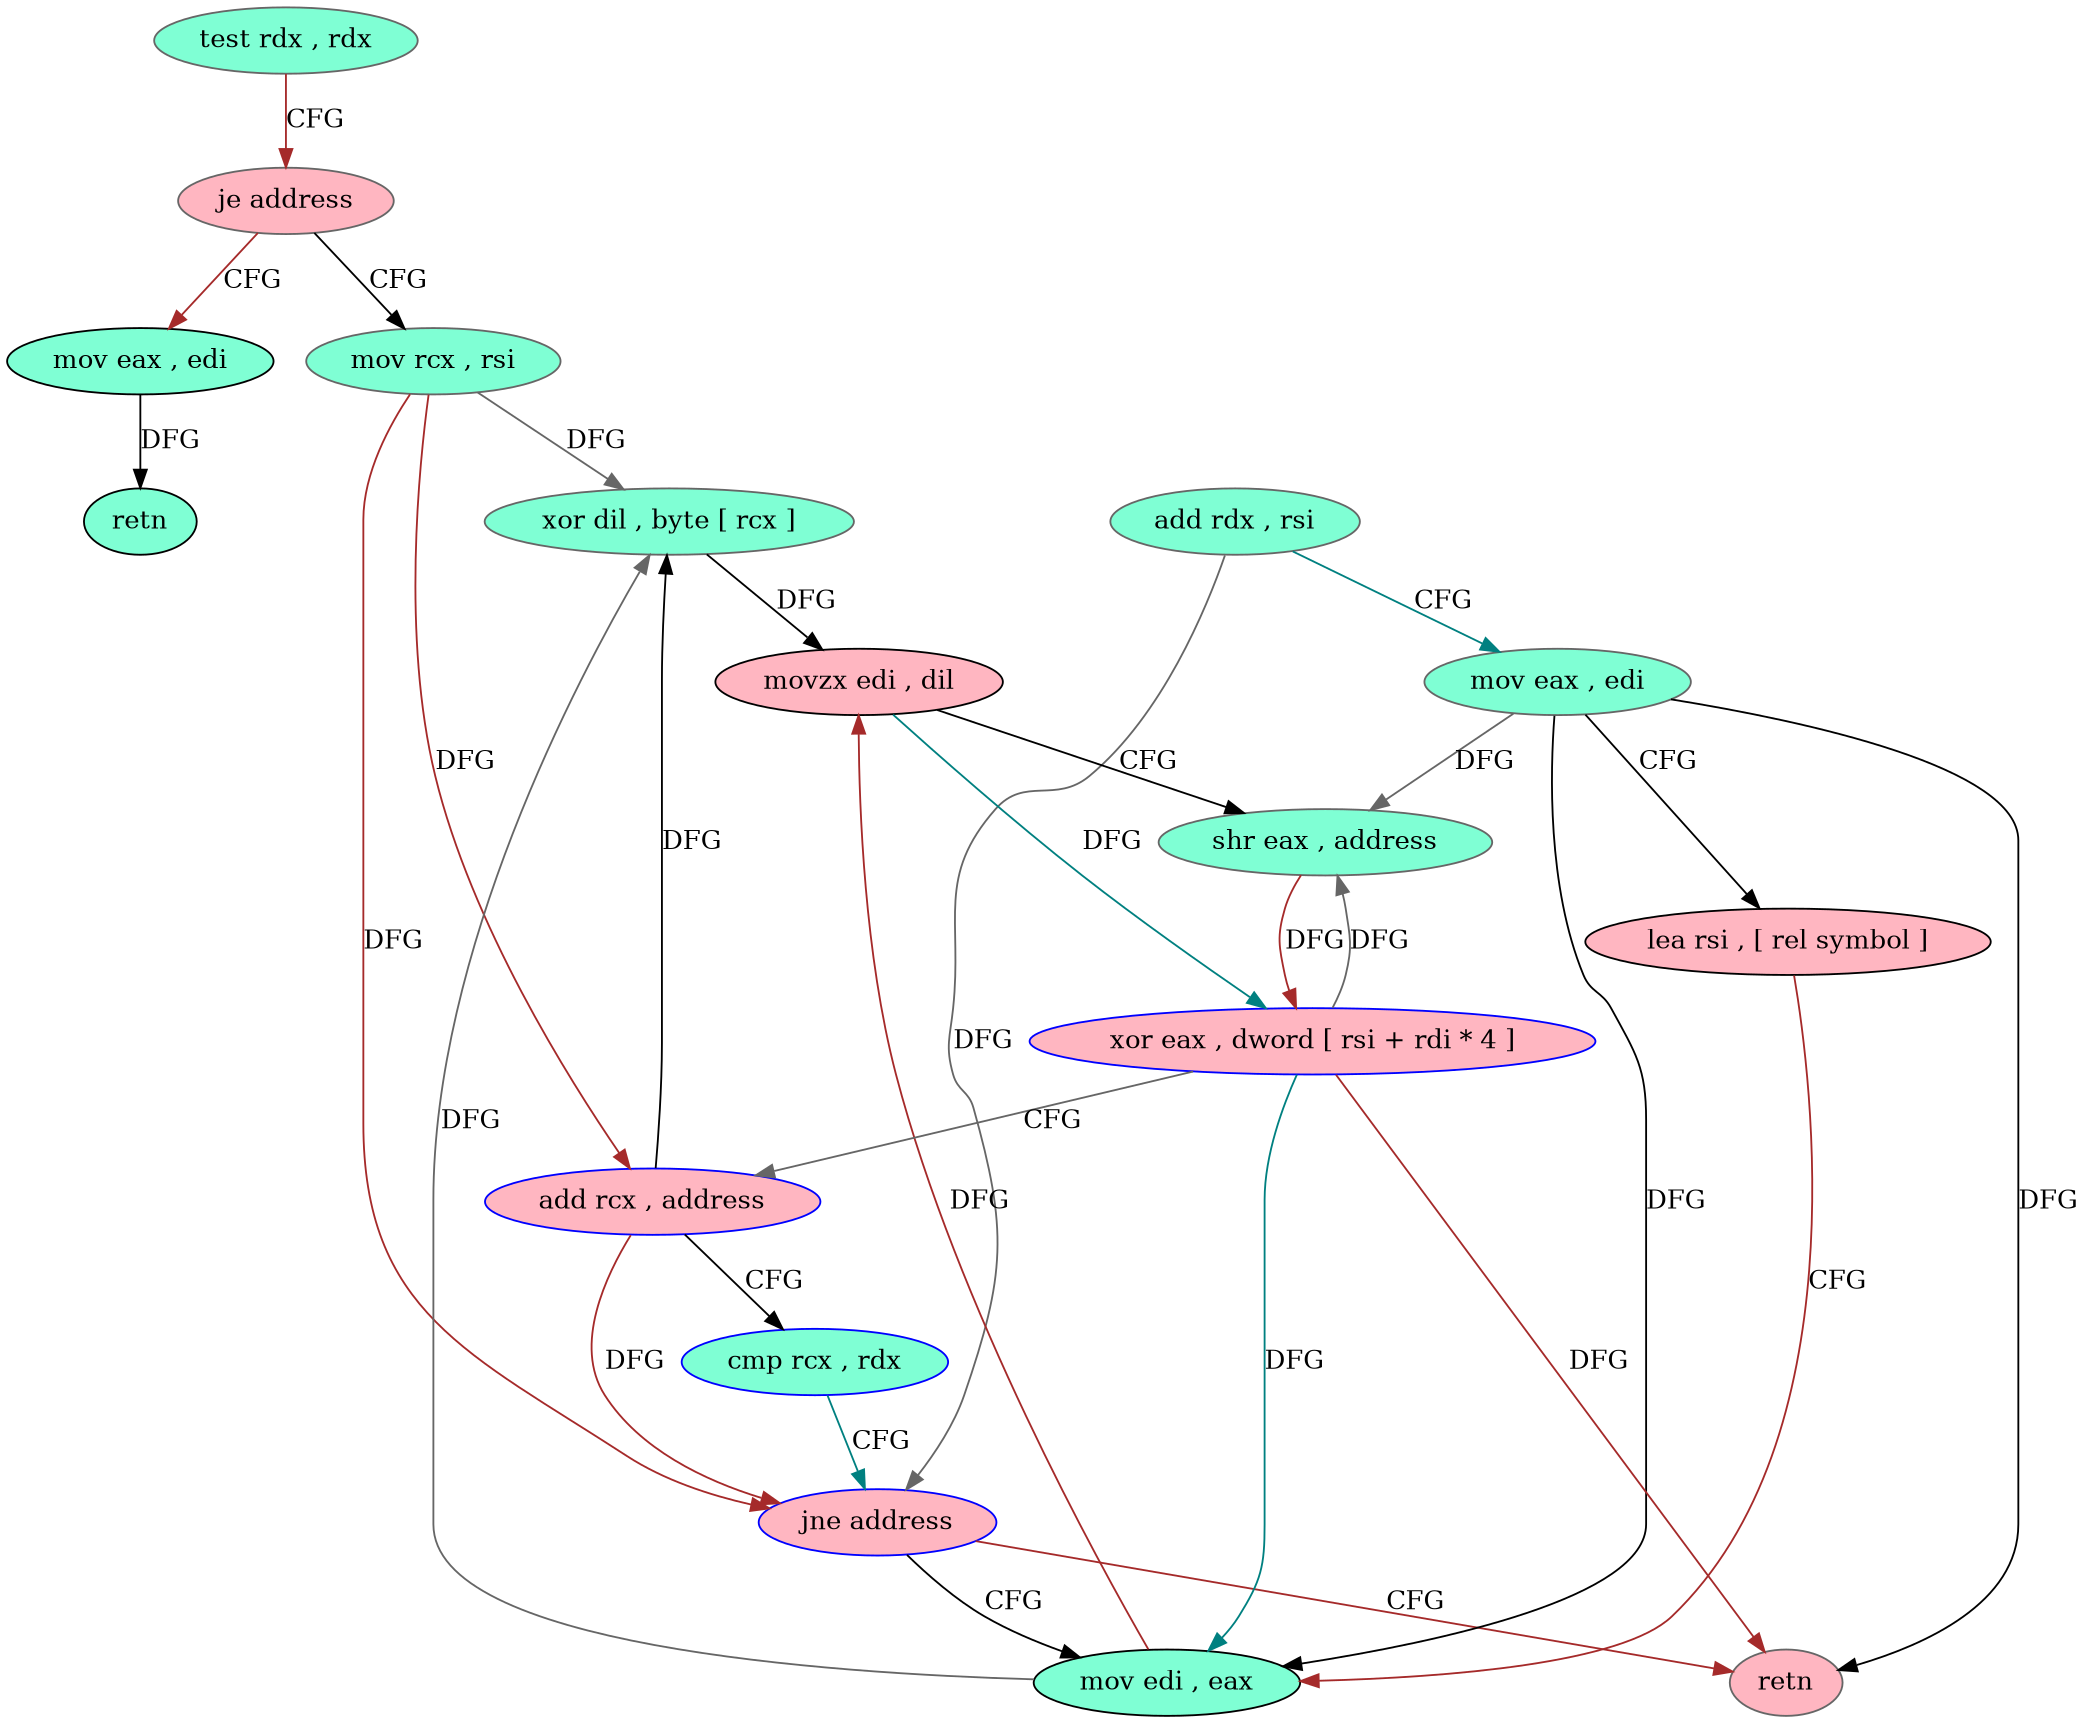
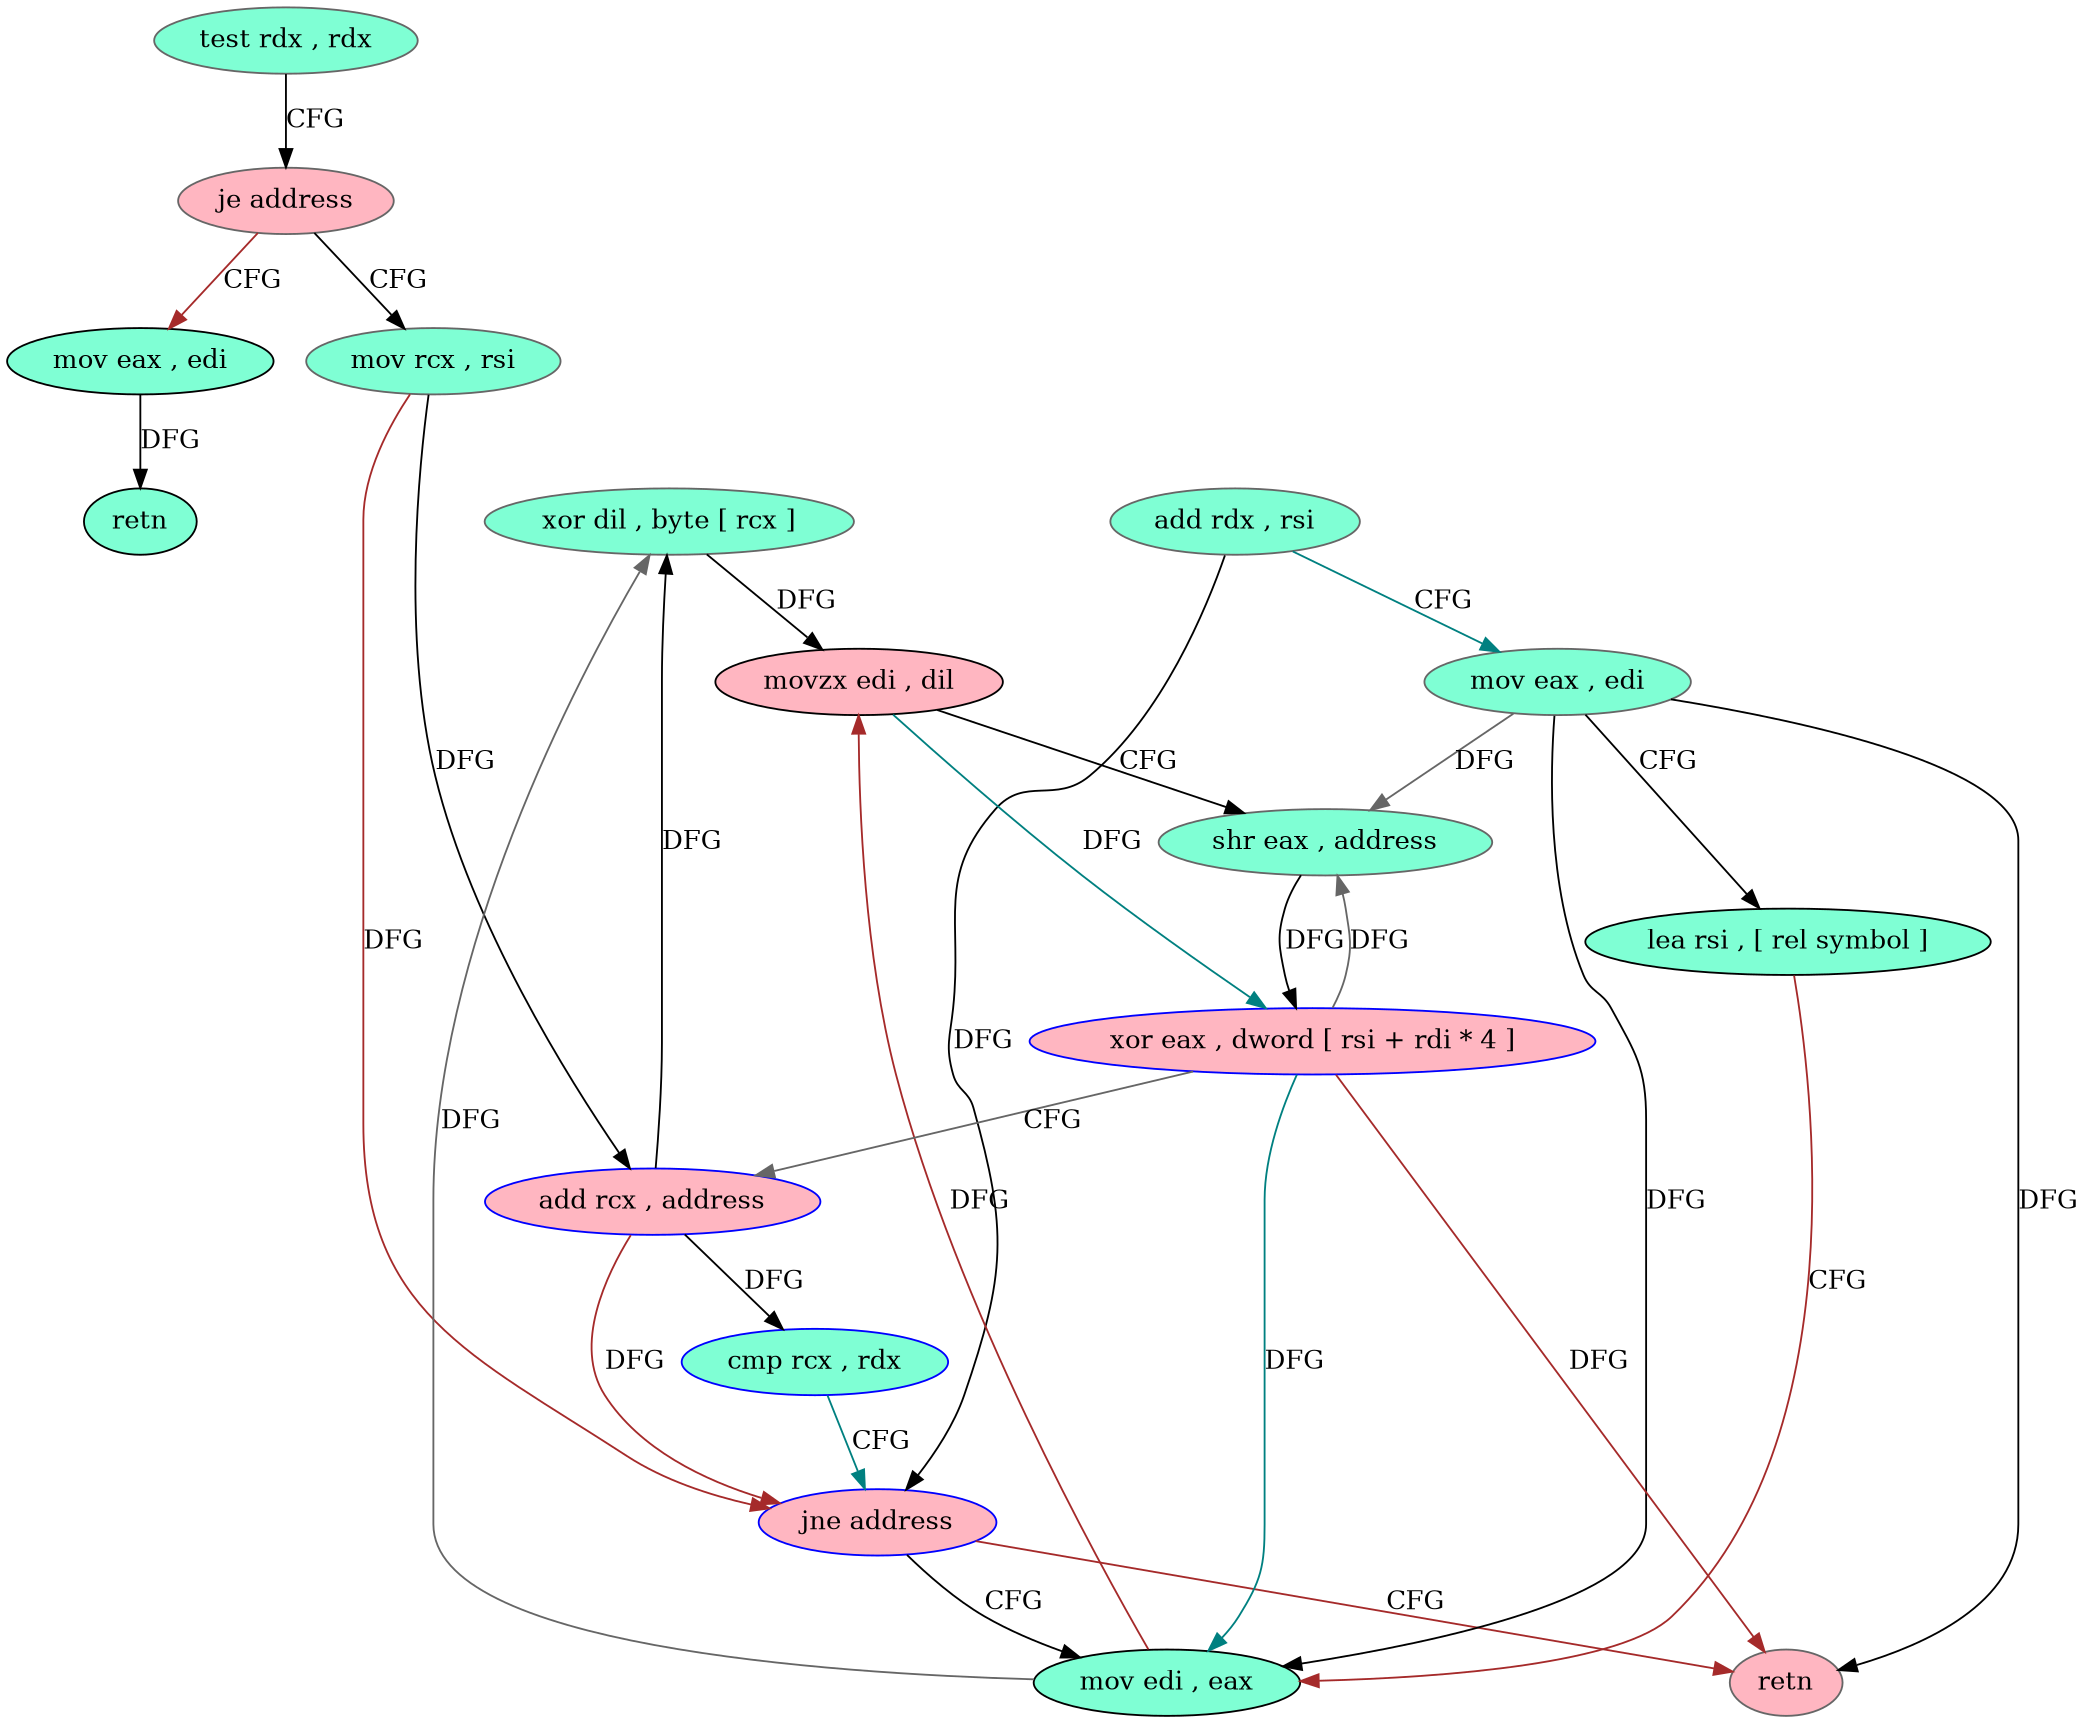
edge "test rdx , rdx" -> "je address": color brown -> black
edge "mov rcx , rsi" -> "xor dil , byte [ rcx ]": removed, label "DFG"
edge "mov rcx , rsi" -> "add rcx , address": color brown -> black
edge "shr eax , address" -> "xor eax , dword [ rsi + rdi * 4 ]": color brown -> black
node "lea rsi , [ rel symbol ]": fillcolor lightpink -> aquamarine
edge "add rdx , rsi" -> "jne address": color gray40 -> black
edge "add rcx , address" -> "cmp rcx , rdx": label "CFG" -> "DFG"
